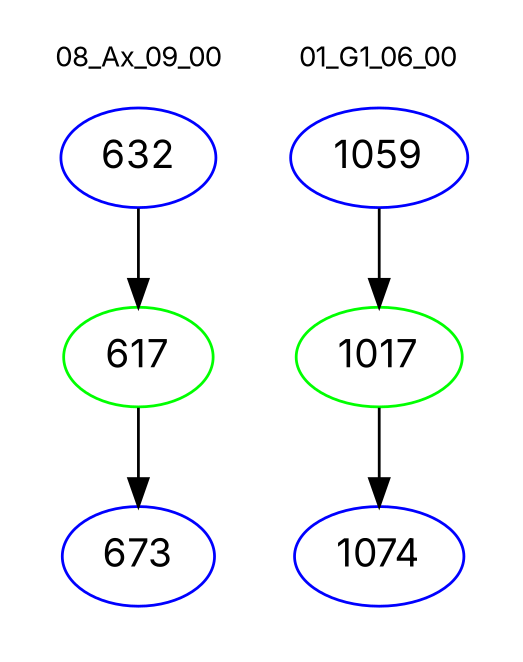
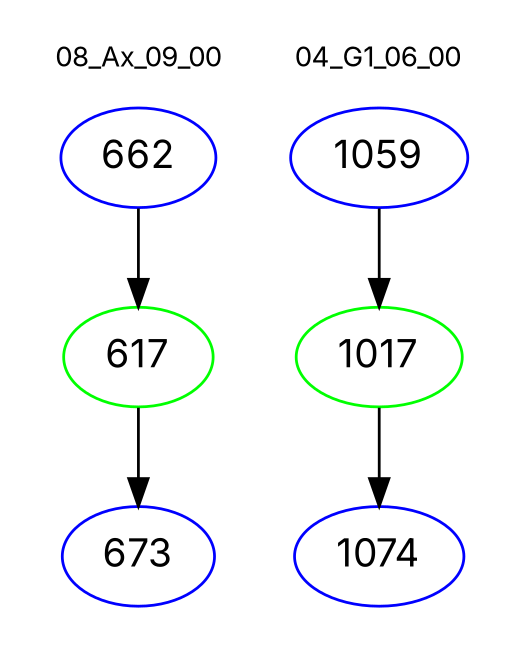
cluster "01_G1_06_00": label "01_G1_06_00" -> "04_G1_06_00"
node "632": label "632" -> "662"
